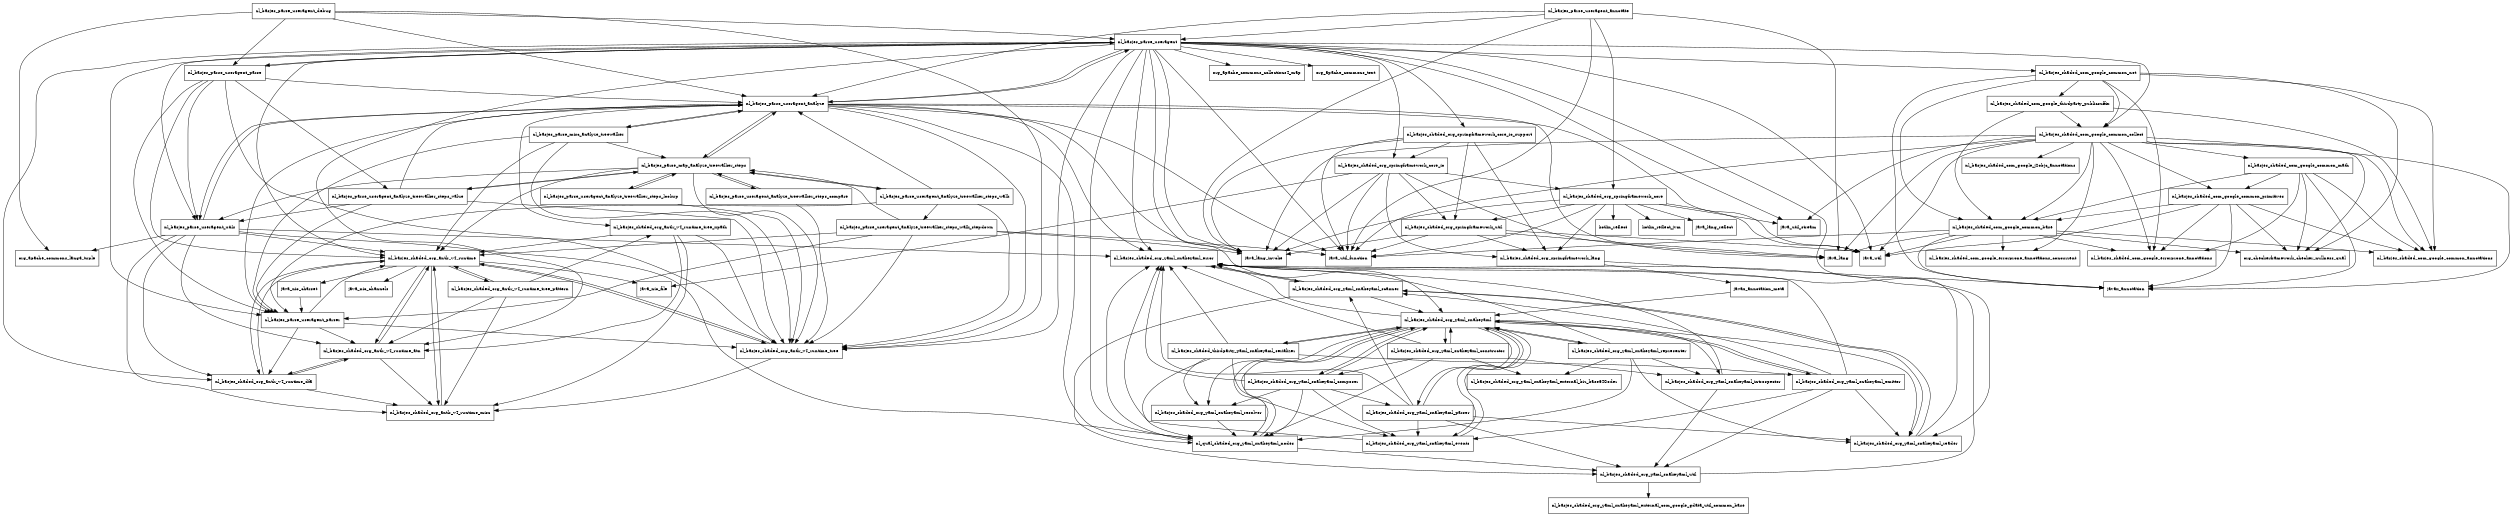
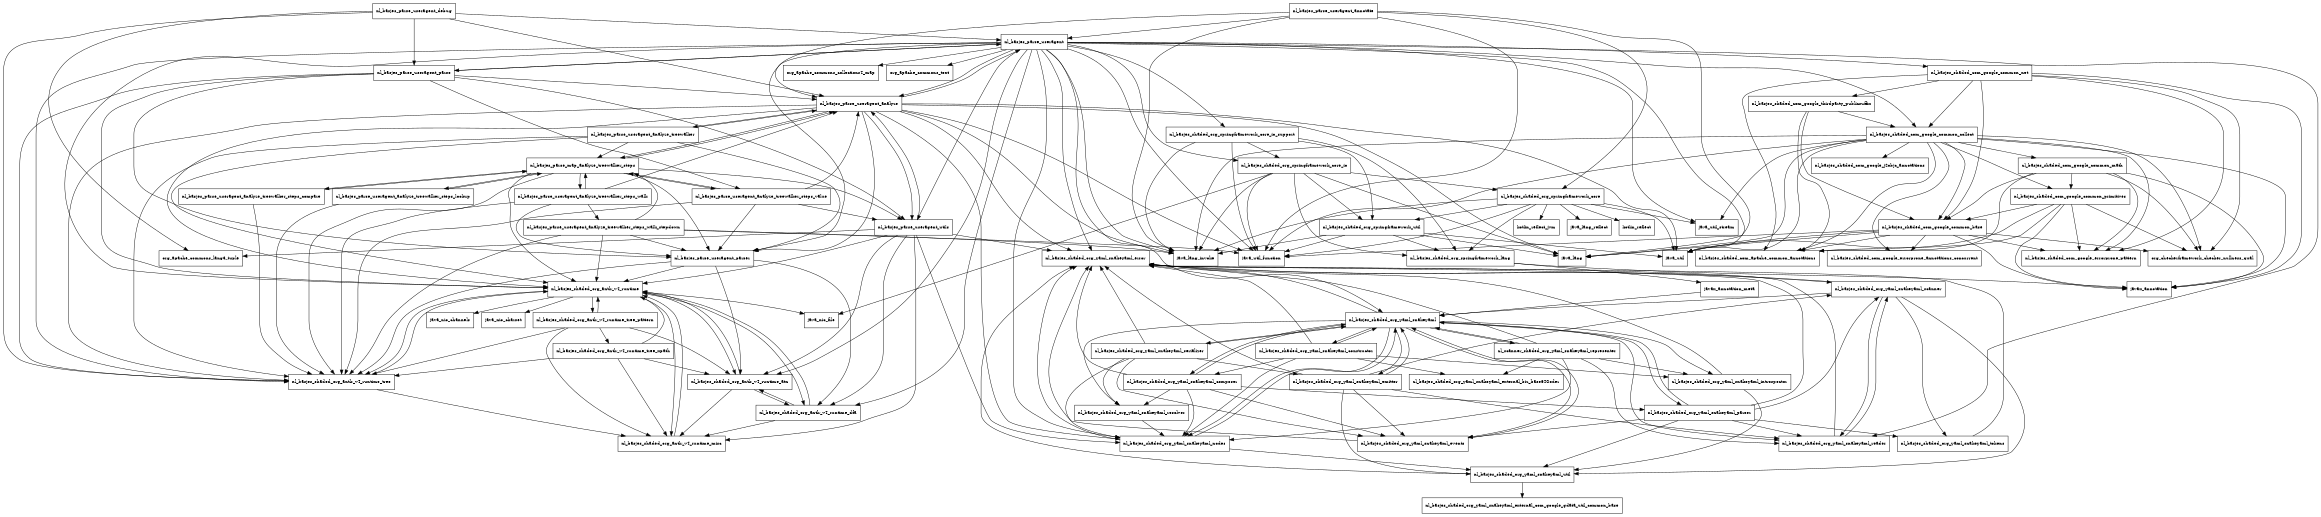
edge "nl_basjes_parse_useragent_analyze" -> "nl_basjes_shaded_org_antlr_v4_runtime_tree_xpath": now "nl_basjes_parse_useragent_analyze" -> "nl_basjes_shaded_org_antlr_v4_runtime"
node "nl_basjes_parse_misc_analyze_treewalker": label "nl_basjes_parse_misc_analyze_treewalker" -> "nl_basjes_parse_useragent_analyze_treewalker"
node "nl_basjes_shaded_com_google_errorprone_annotations": label "nl_basjes_shaded_com_google_errorprone_annotations" -> "nl_basjes_shaded_com_google_errorprone_pattern"
node "nl_basjes_shaded_com_google_common_annotations": label "nl_basjes_shaded_com_google_common_annotations" -> "nl_basjes_shaded_com_apache_common_annotations"
edge "java_nio_charset" -> "nl_basjes_parse_useragent_parser": now "nl_basjes_parse_map_analyze_treewalker_steps" -> "nl_basjes_parse_useragent_parser"
edge "nl_basjes_shaded_org_antlr_v4_runtime_tree_pattern" -> "nl_basjes_shaded_org_antlr_v4_runtime_tree": added
node "nl_basjes_shaded_thirdparty_yaml_snakeyaml_serializer": label "nl_basjes_shaded_thirdparty_yaml_snakeyaml_serializer" -> "nl_basjes_shaded_org_yaml_snakeyaml_serializer"
node "nl_basjes_shaded_org_yaml_snakeyaml_representer": label "nl_basjes_shaded_org_yaml_snakeyaml_representer" -> "nl_scanner_shaded_org_yaml_snakeyaml_representer"
node "nl_qual_shaded_org_yaml_snakeyaml_nodes": label "nl_qual_shaded_org_yaml_snakeyaml_nodes" -> "nl_basjes_shaded_org_yaml_snakeyaml_nodes"
node "nl_basjes_shaded_org_yaml_snakeyaml_tokens": added
